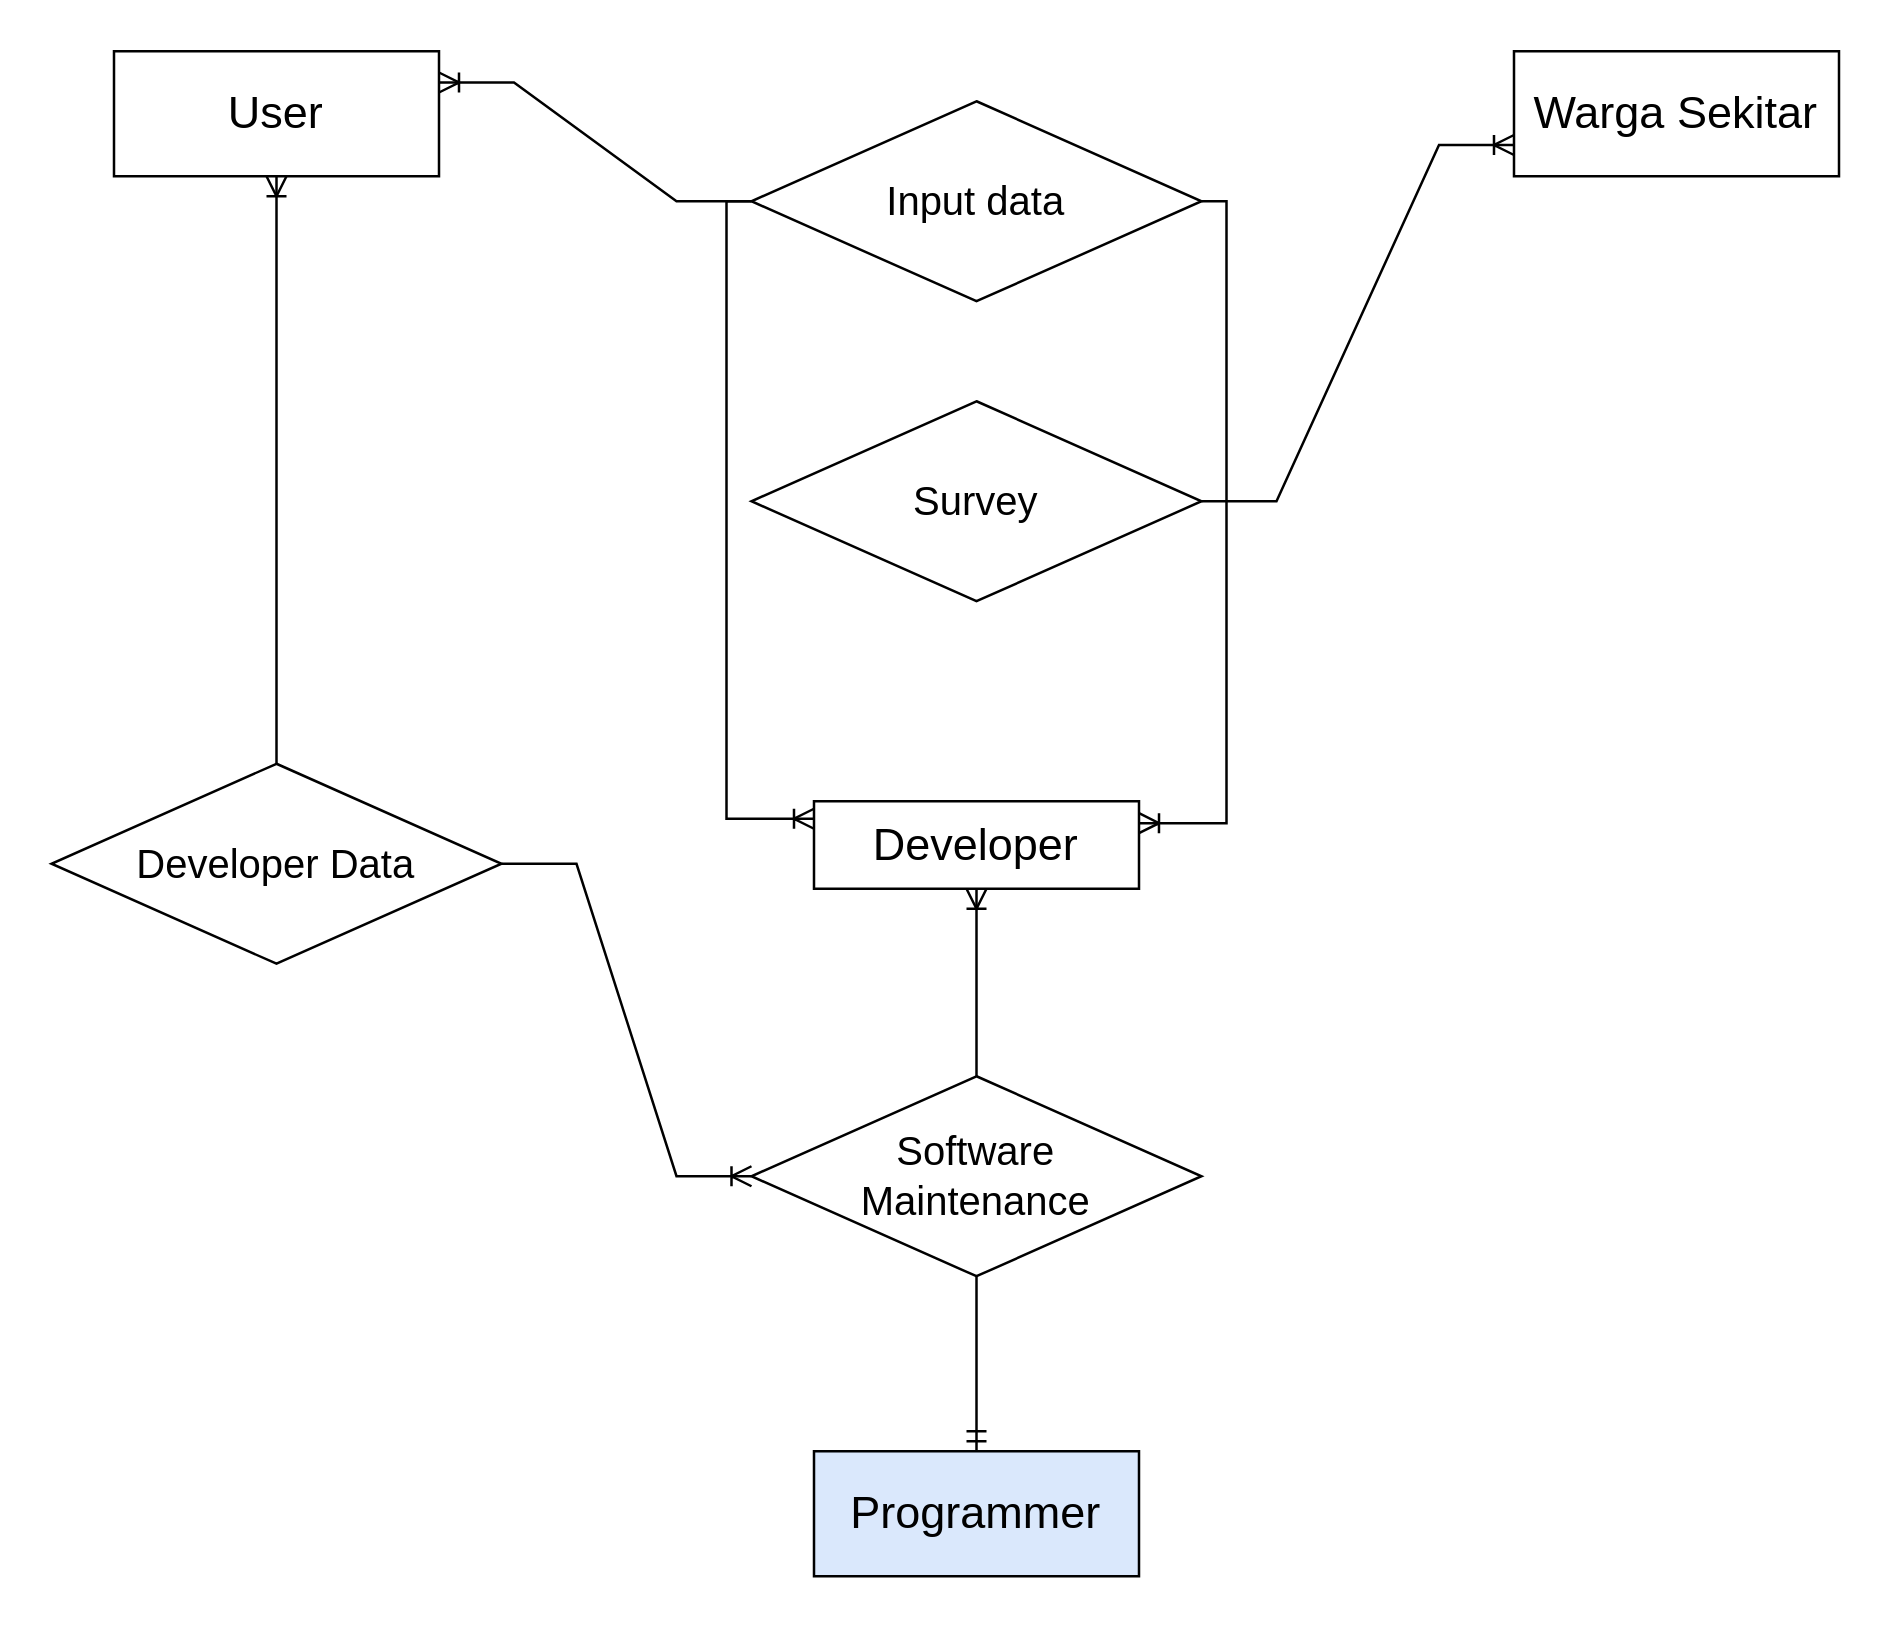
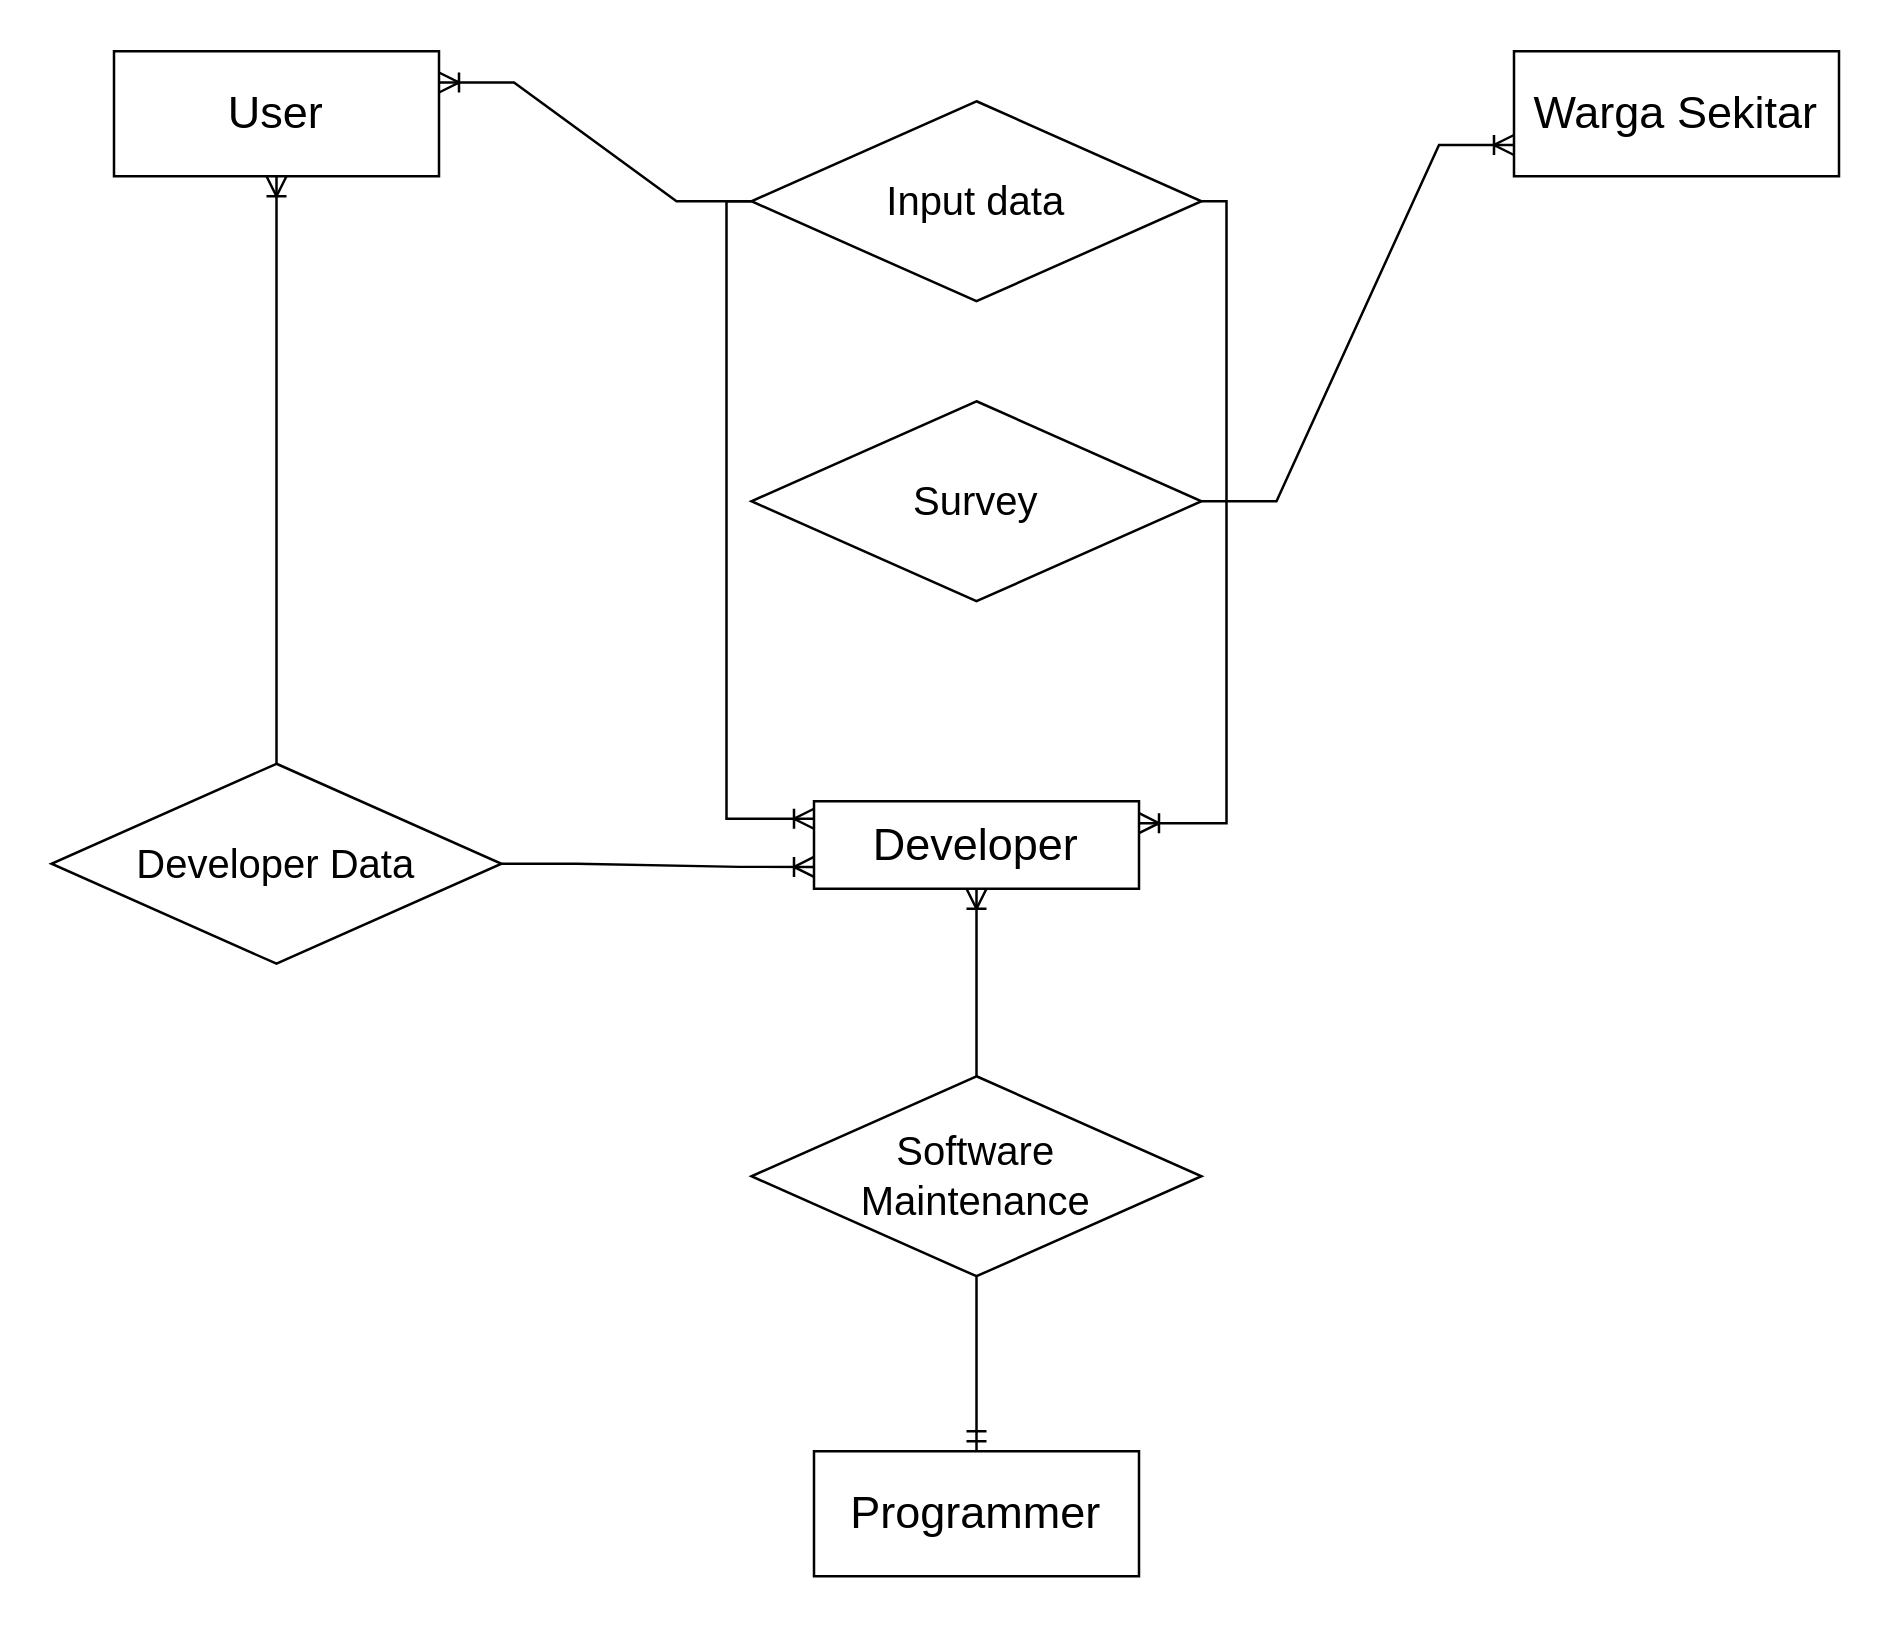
edge "Developer Data" -> "Software Maintenance": now "Developer Data" -> "Developer"
node "Programmer": fillcolor #dae8fc -> #ffffff
